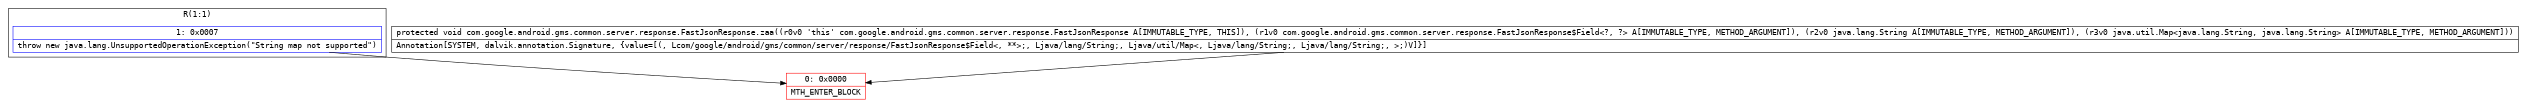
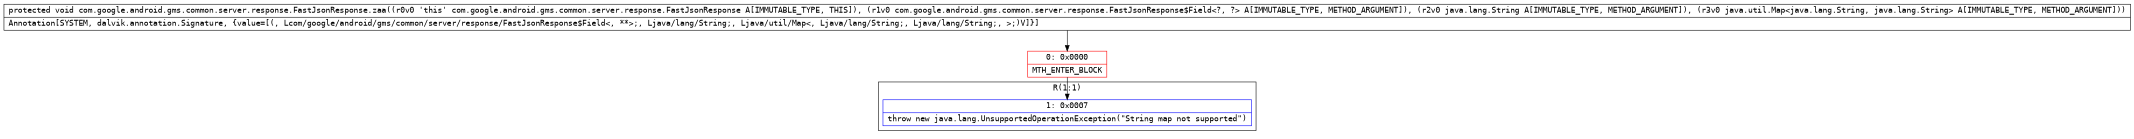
edge "1: 0x0007" -> "0: 0x0000": reversed
